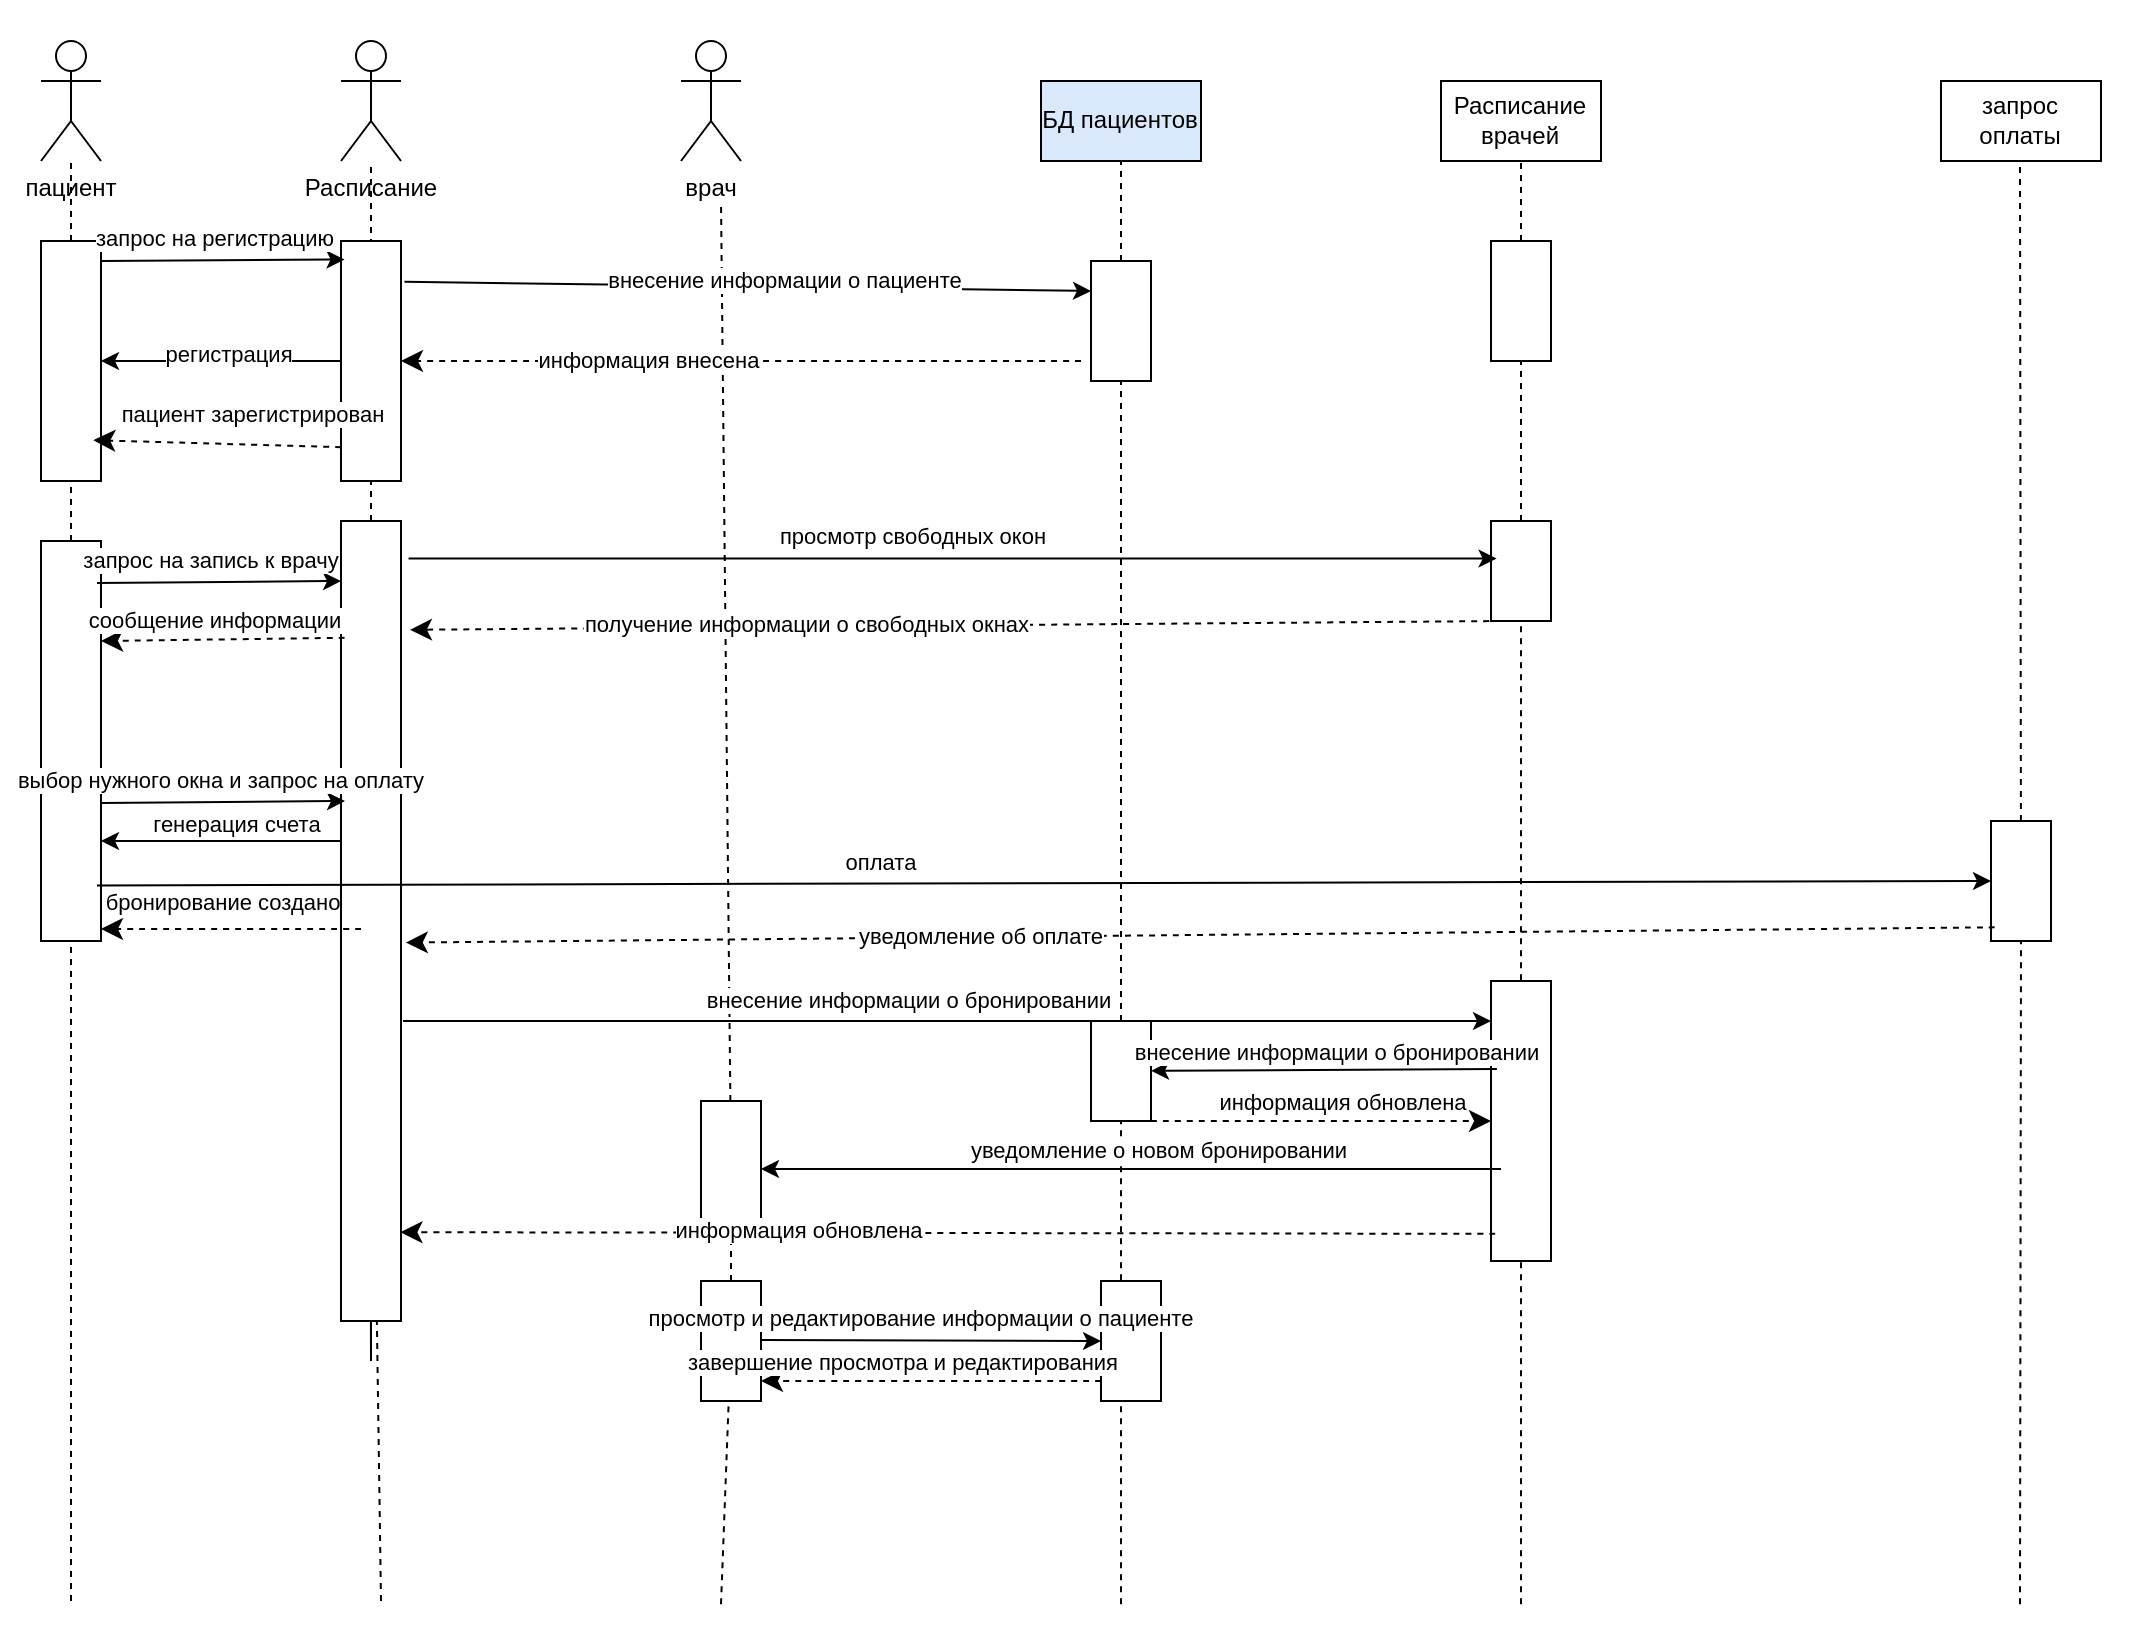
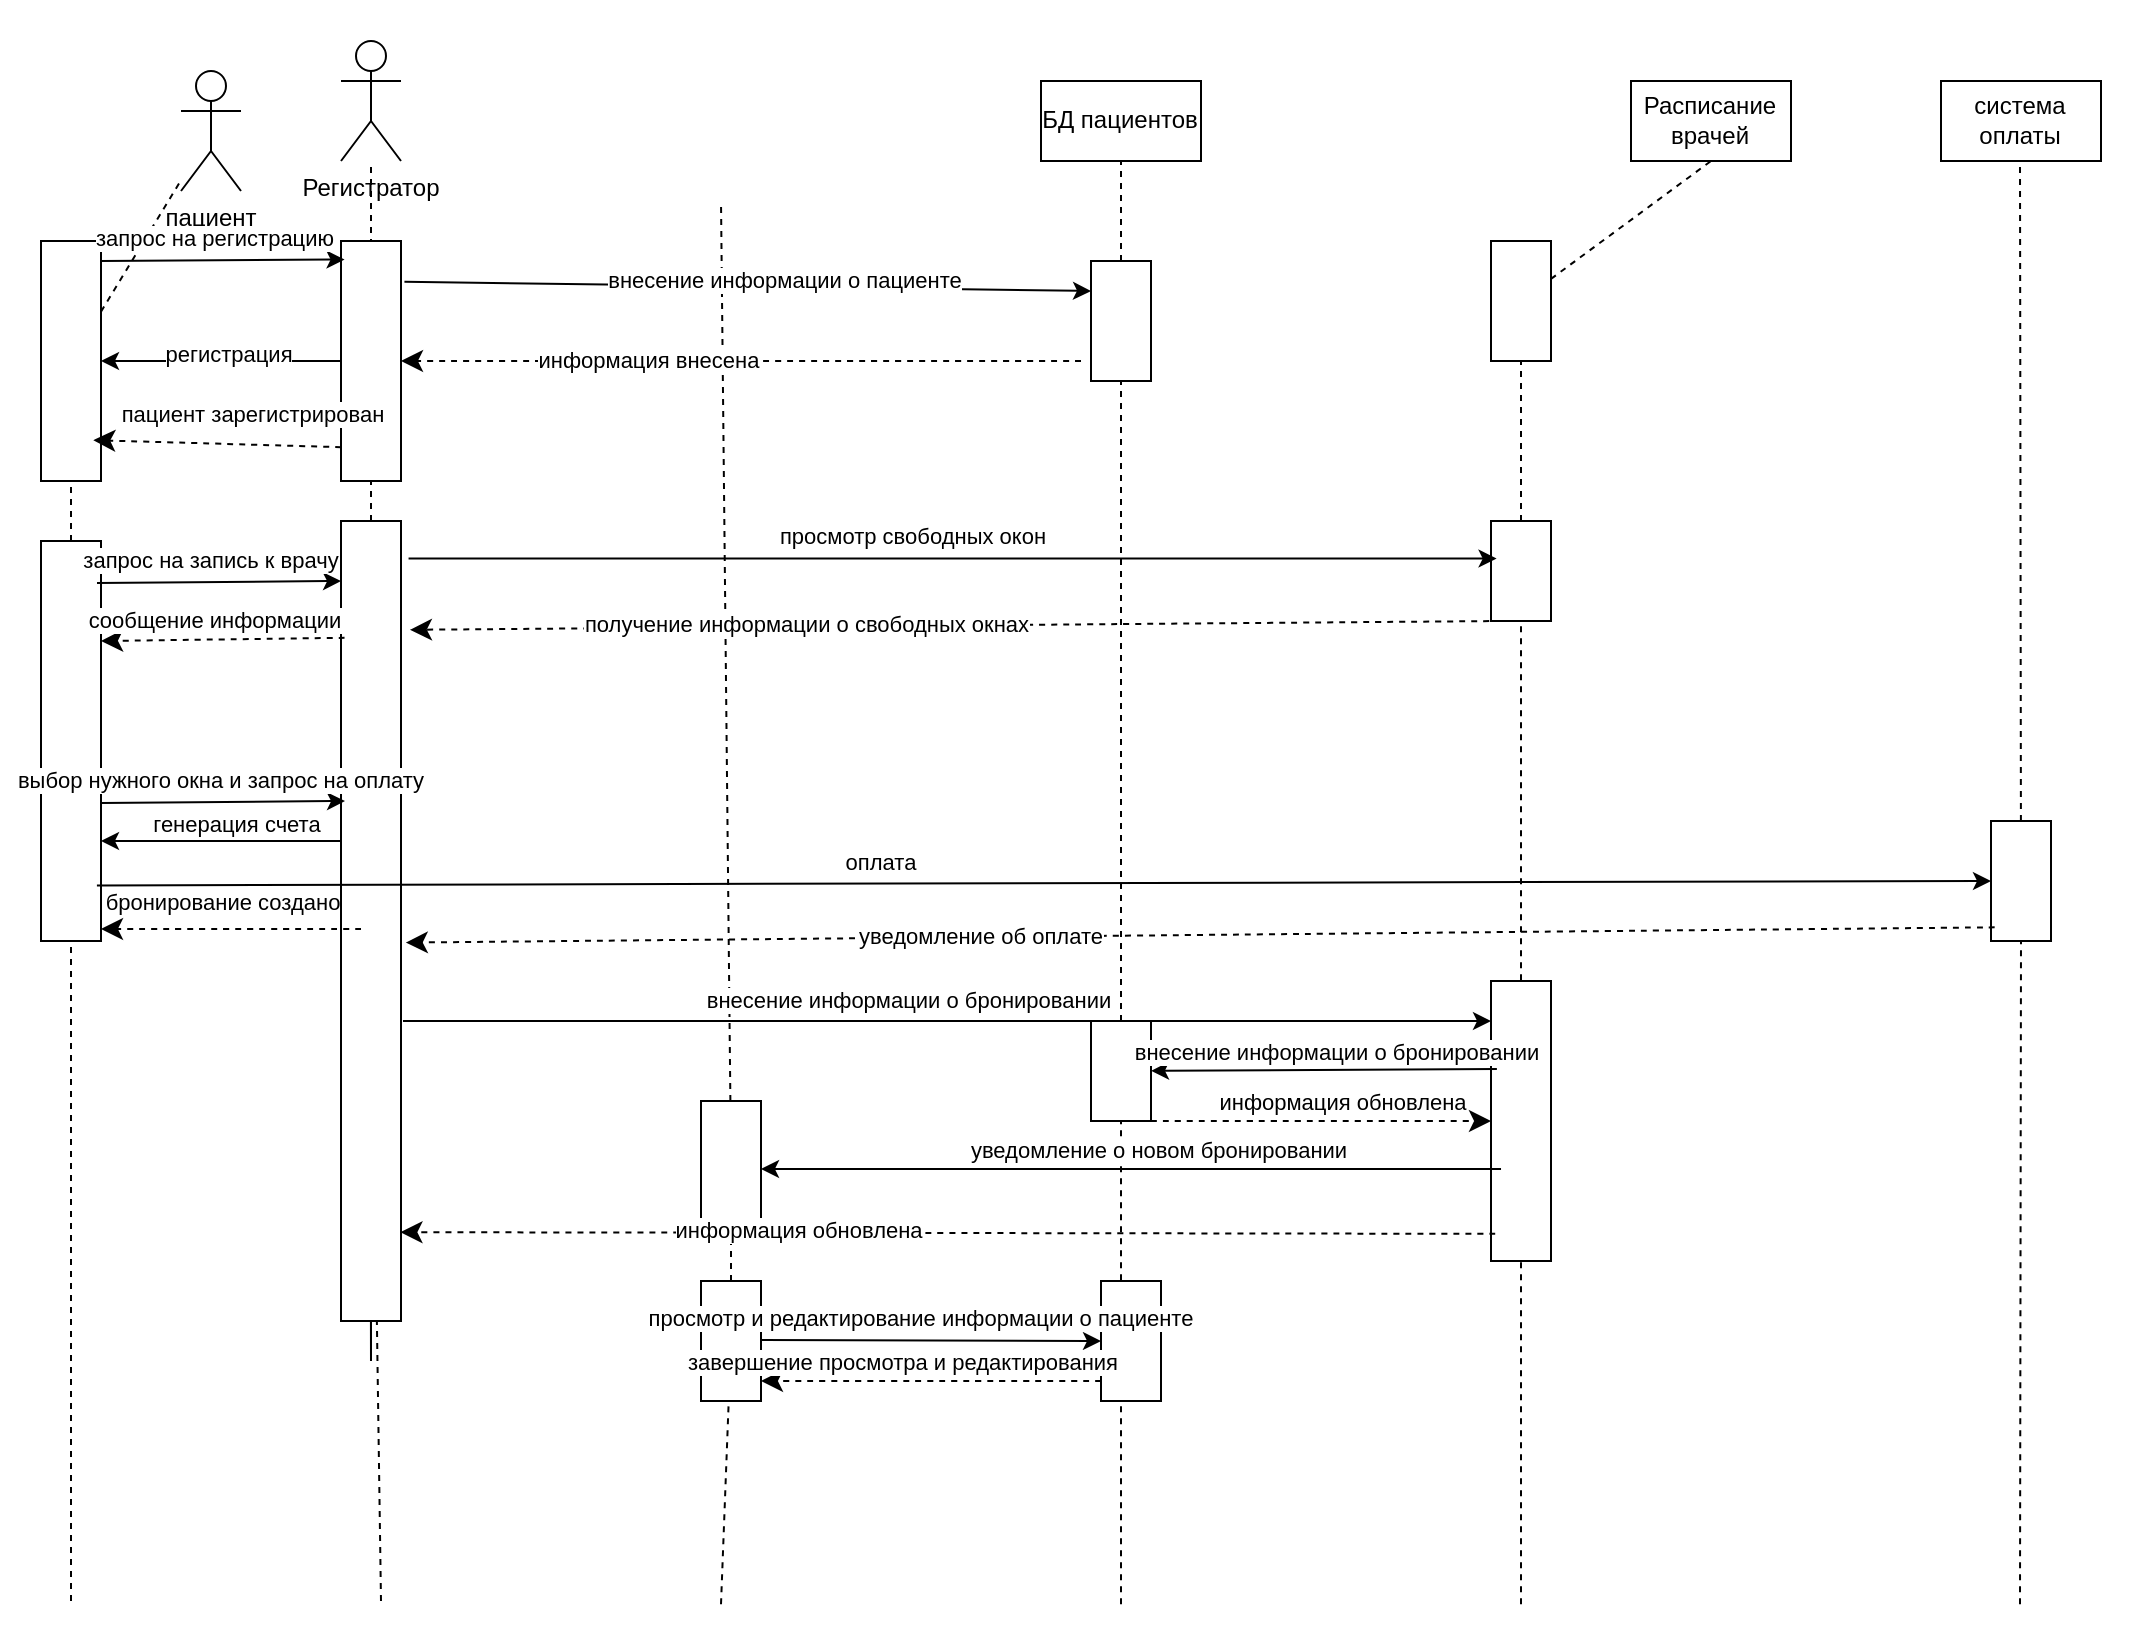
node "пациент": moved (71, 101) -> (211, 131)
node "врач": removed
node "БД пациентов": fillcolor #dae8fc -> #ffffff
node "Расписание врачей": moved (1521, 121) -> (1711, 121)
node "запрос оплаты": label "запрос оплаты" -> "система оплаты"
node "Расписание": label "Расписание" -> "Регистратор"
